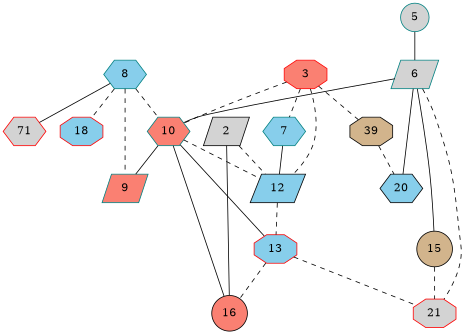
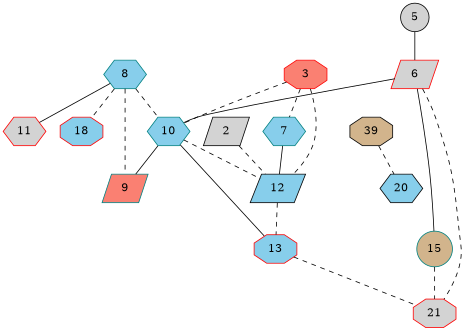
node "5": color teal -> black
node "6": color teal -> red
edge "3" -- "39": removed
node "71": label "71" -> "11"
node "10": fillcolor salmon -> skyblue
edge "6" -- "20": removed
node "15": color black -> teal
node "16": removed
